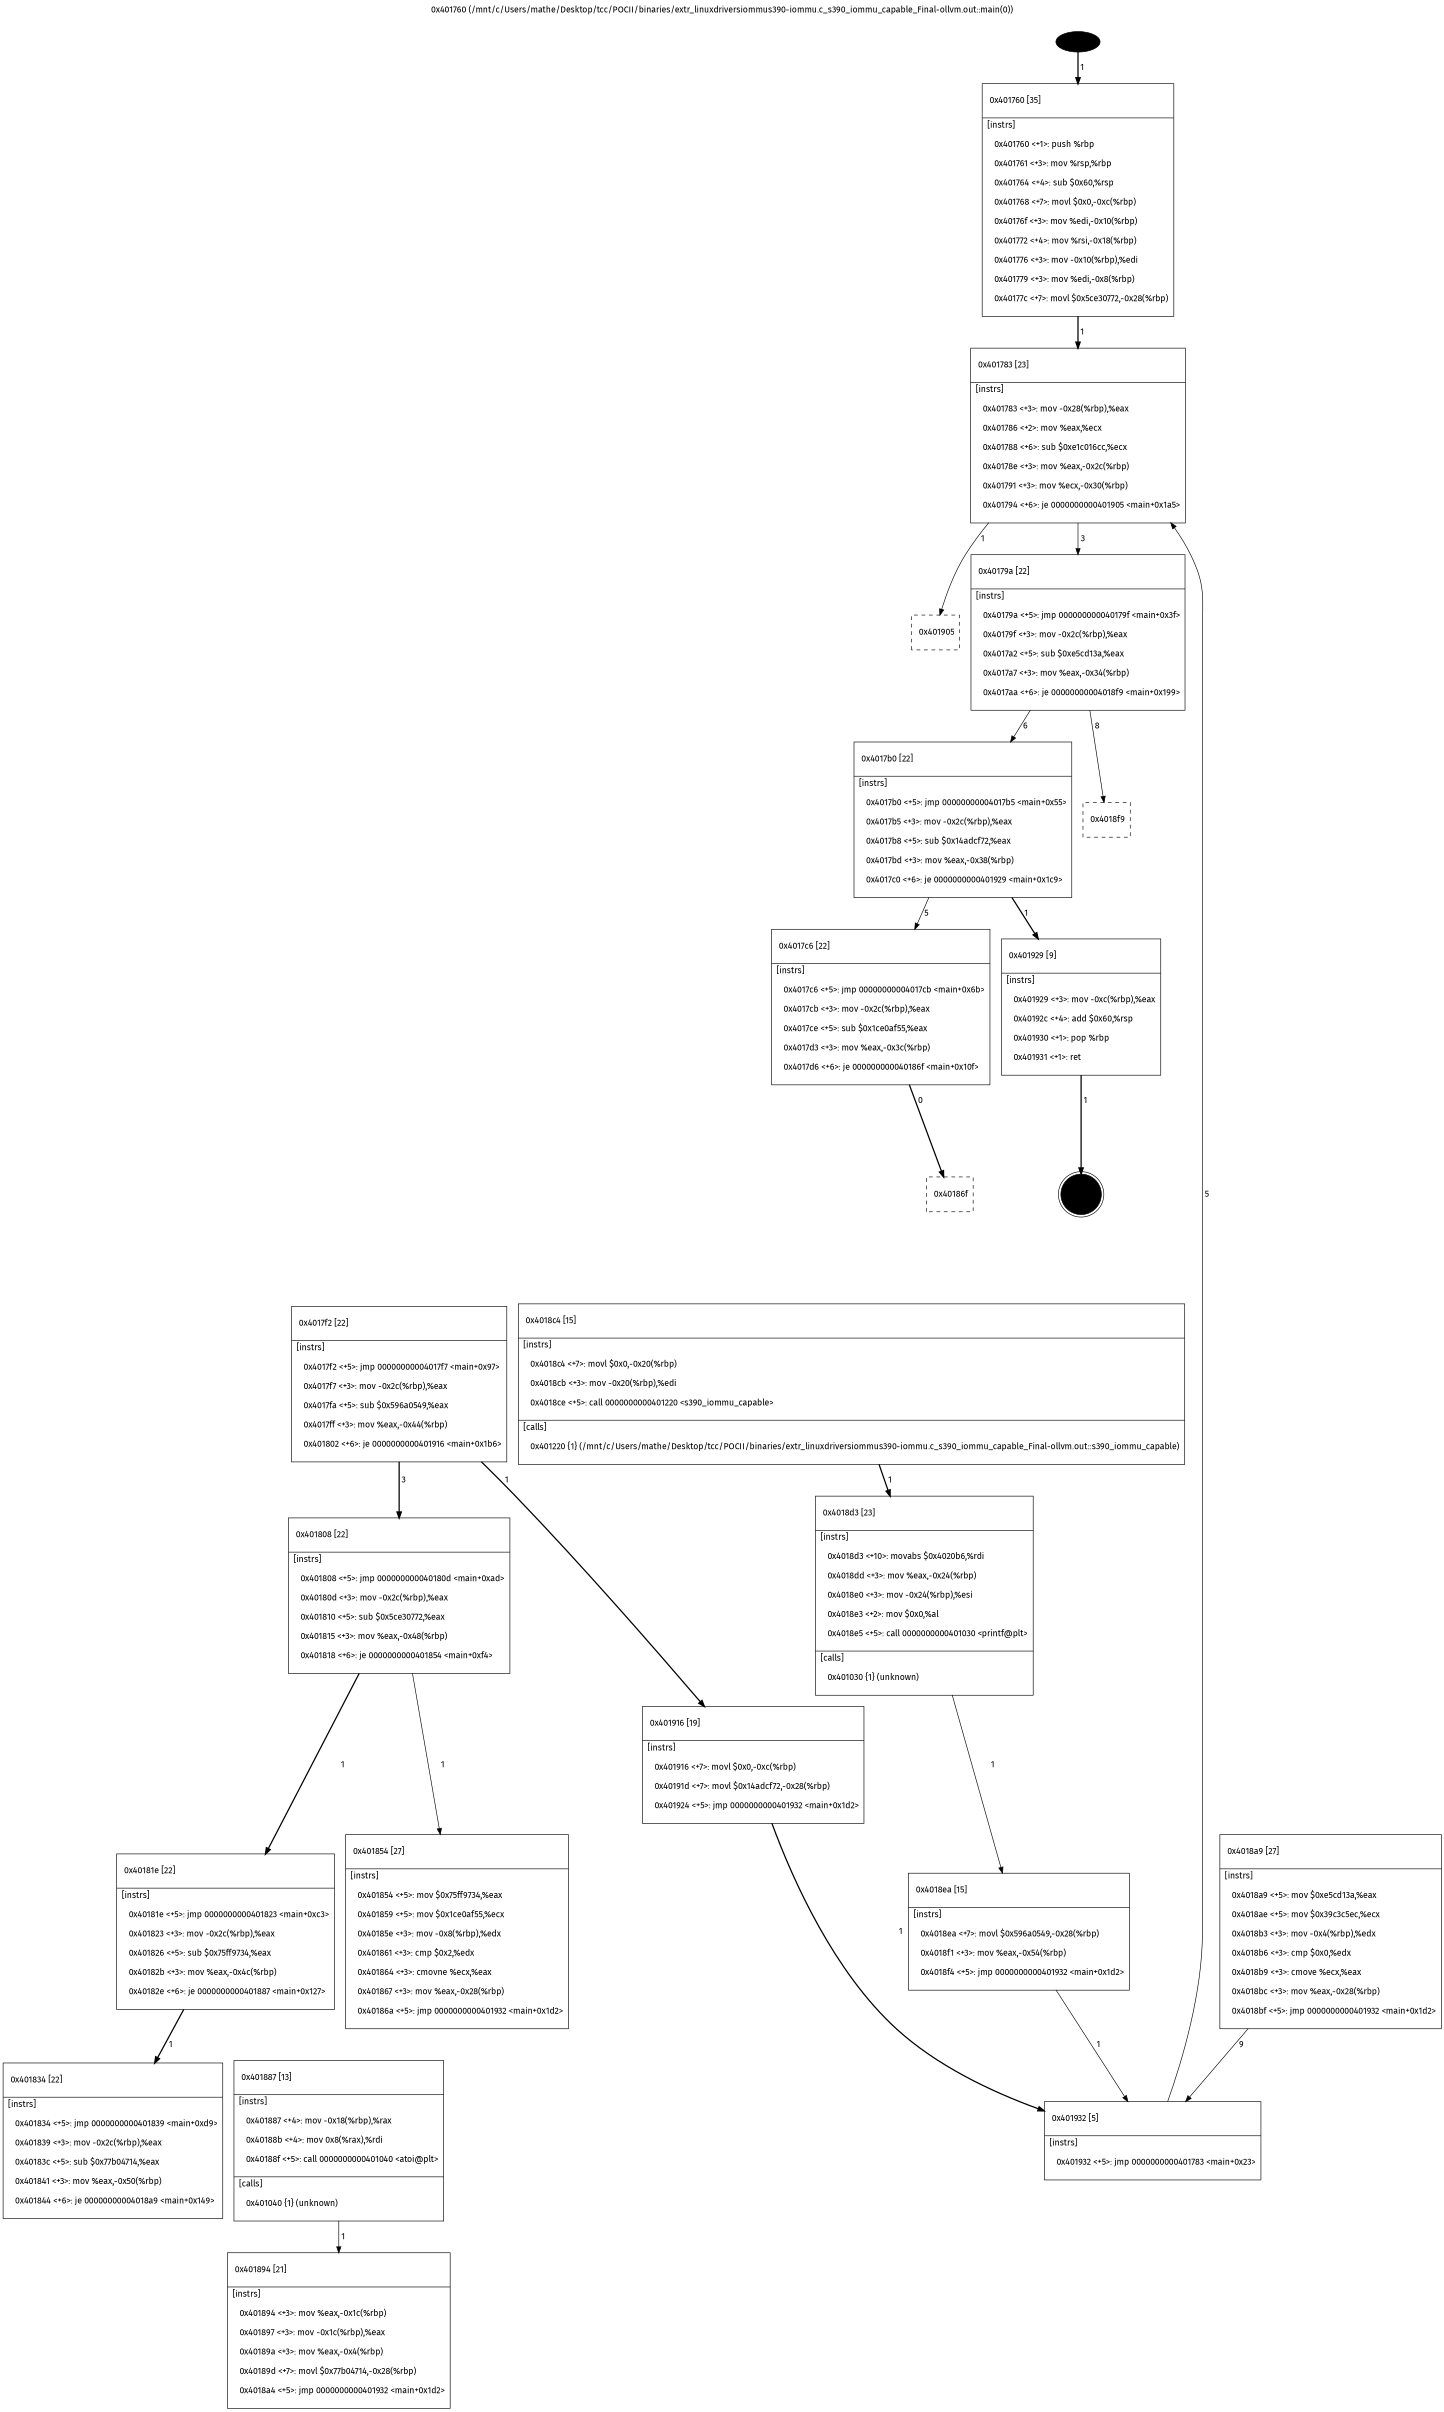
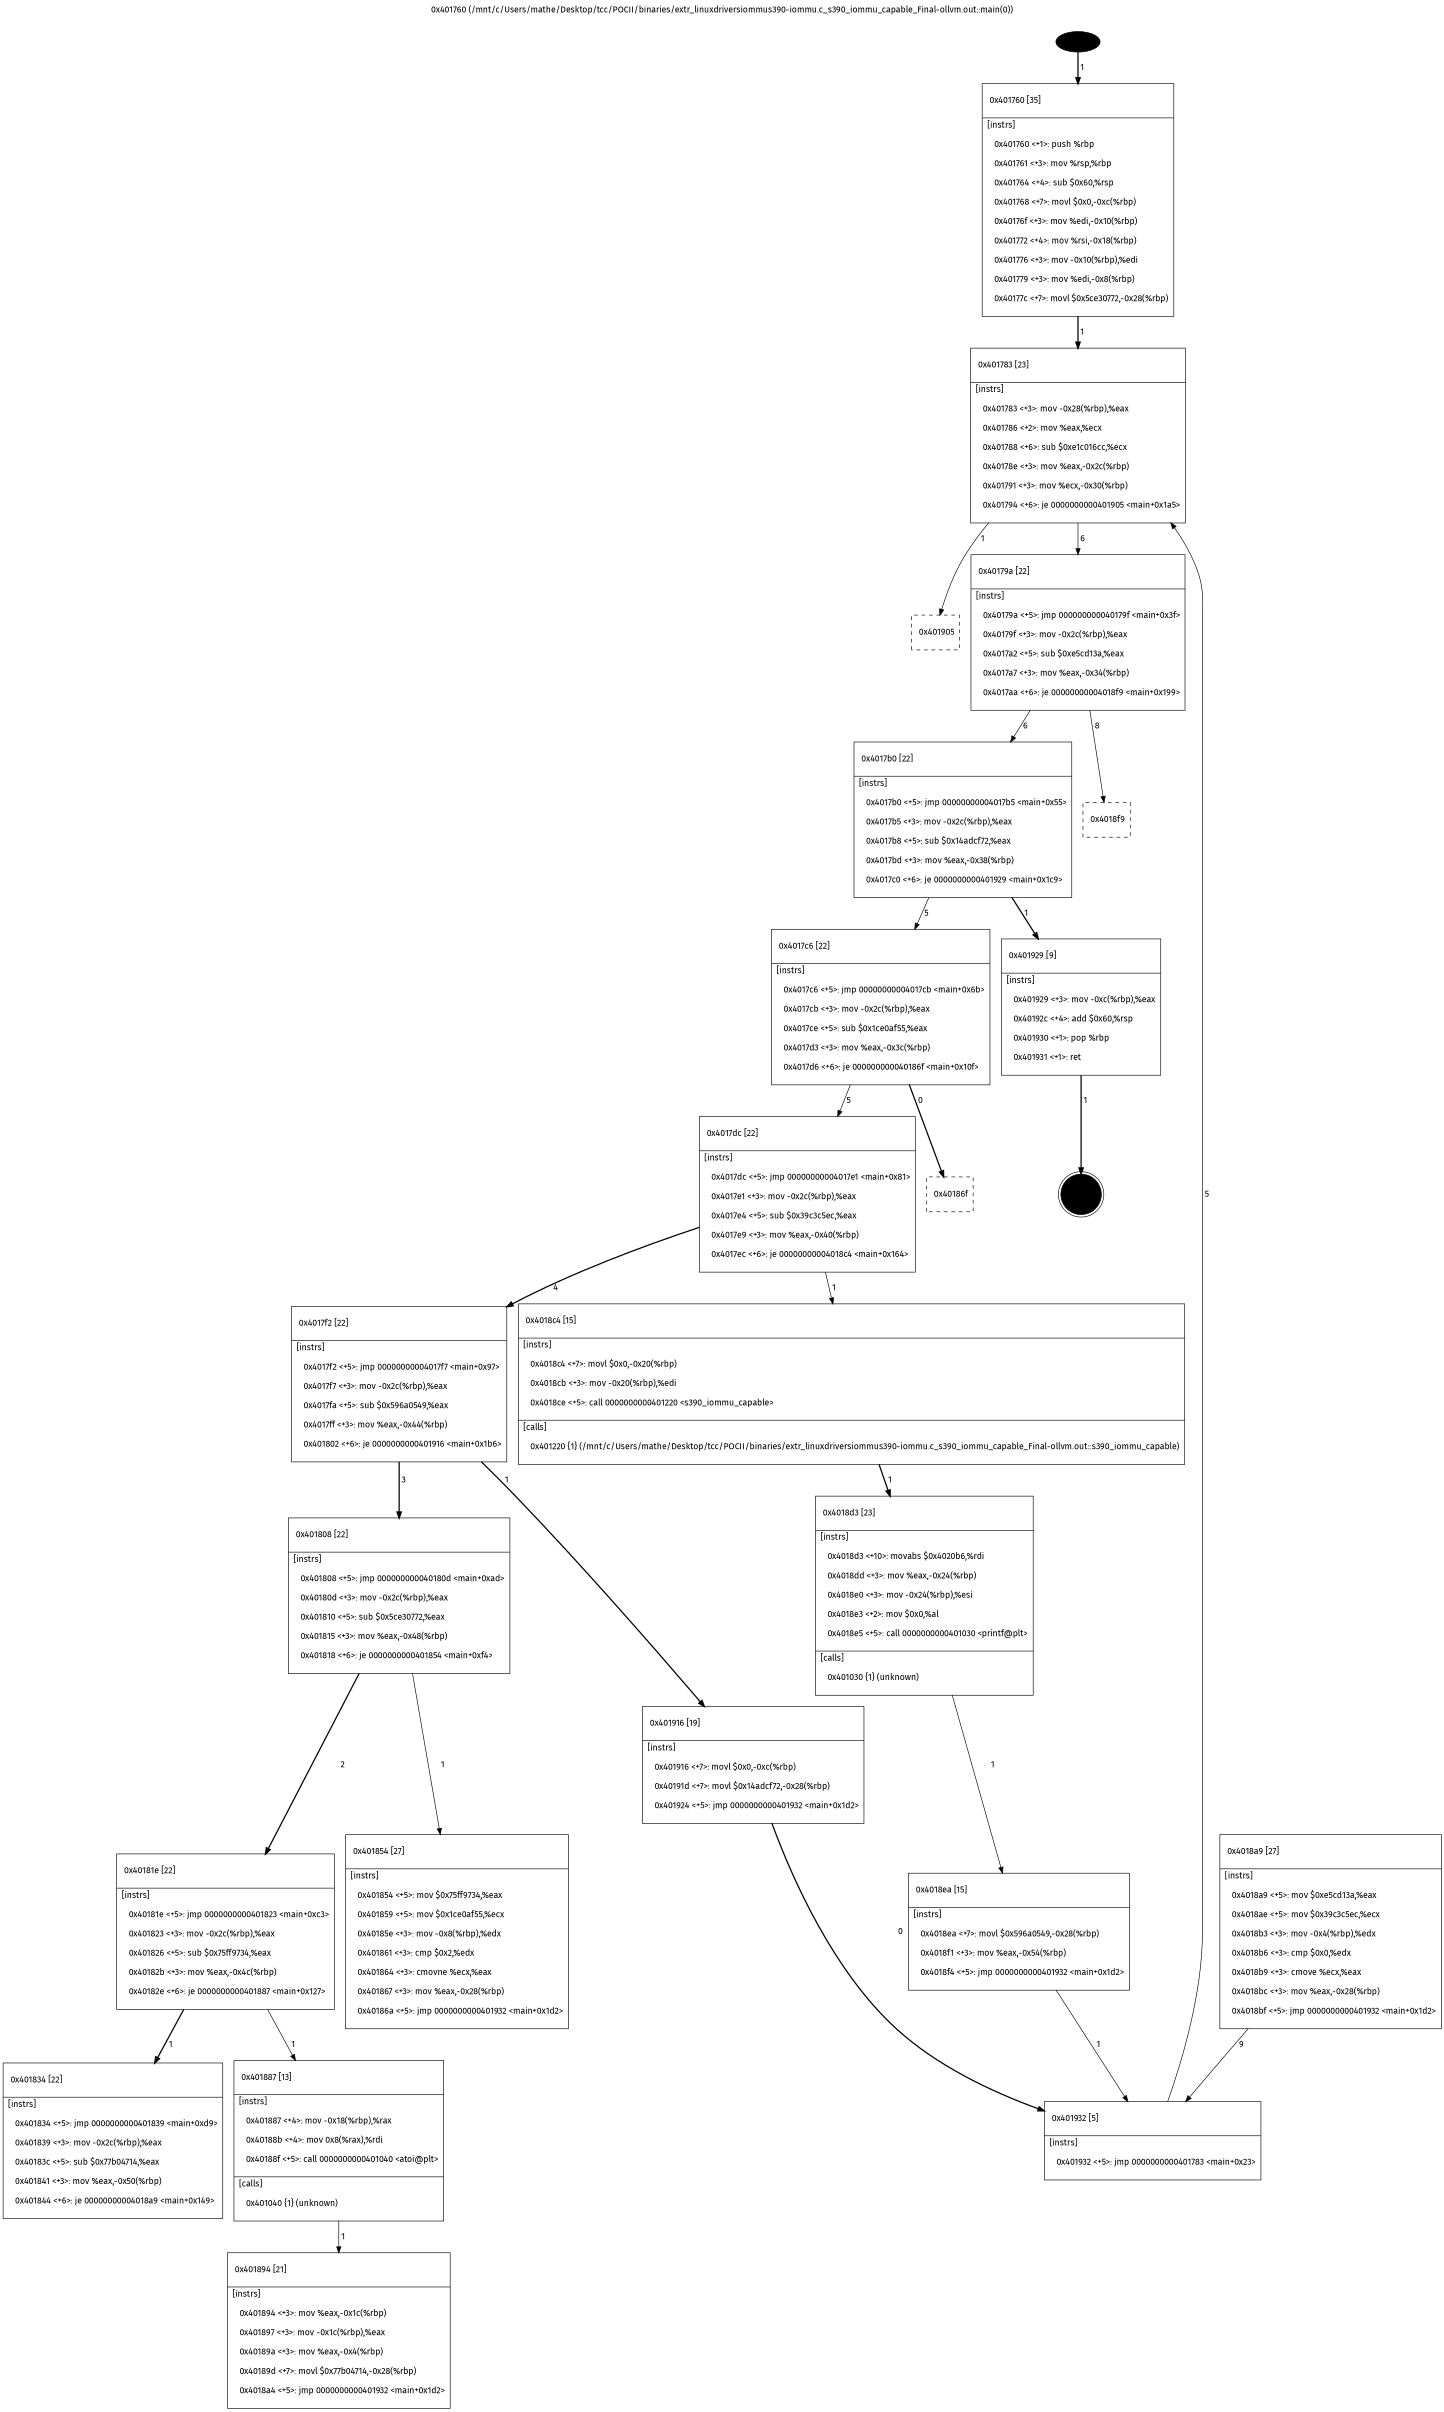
edge "0x401783 [23]" -> "0x40179a [22]": label " 3" -> " 6"
node "0x4017dc [22]": added
edge "0x401808 [22]" -> "0x40181e [22]": label " 1" -> " 2"
edge "0x401916 [19]" -> "0x401932 [5]": label " 1" -> " 0"
edge "0x40181e [22]" -> "0x401887 [13]": added, label "1"
